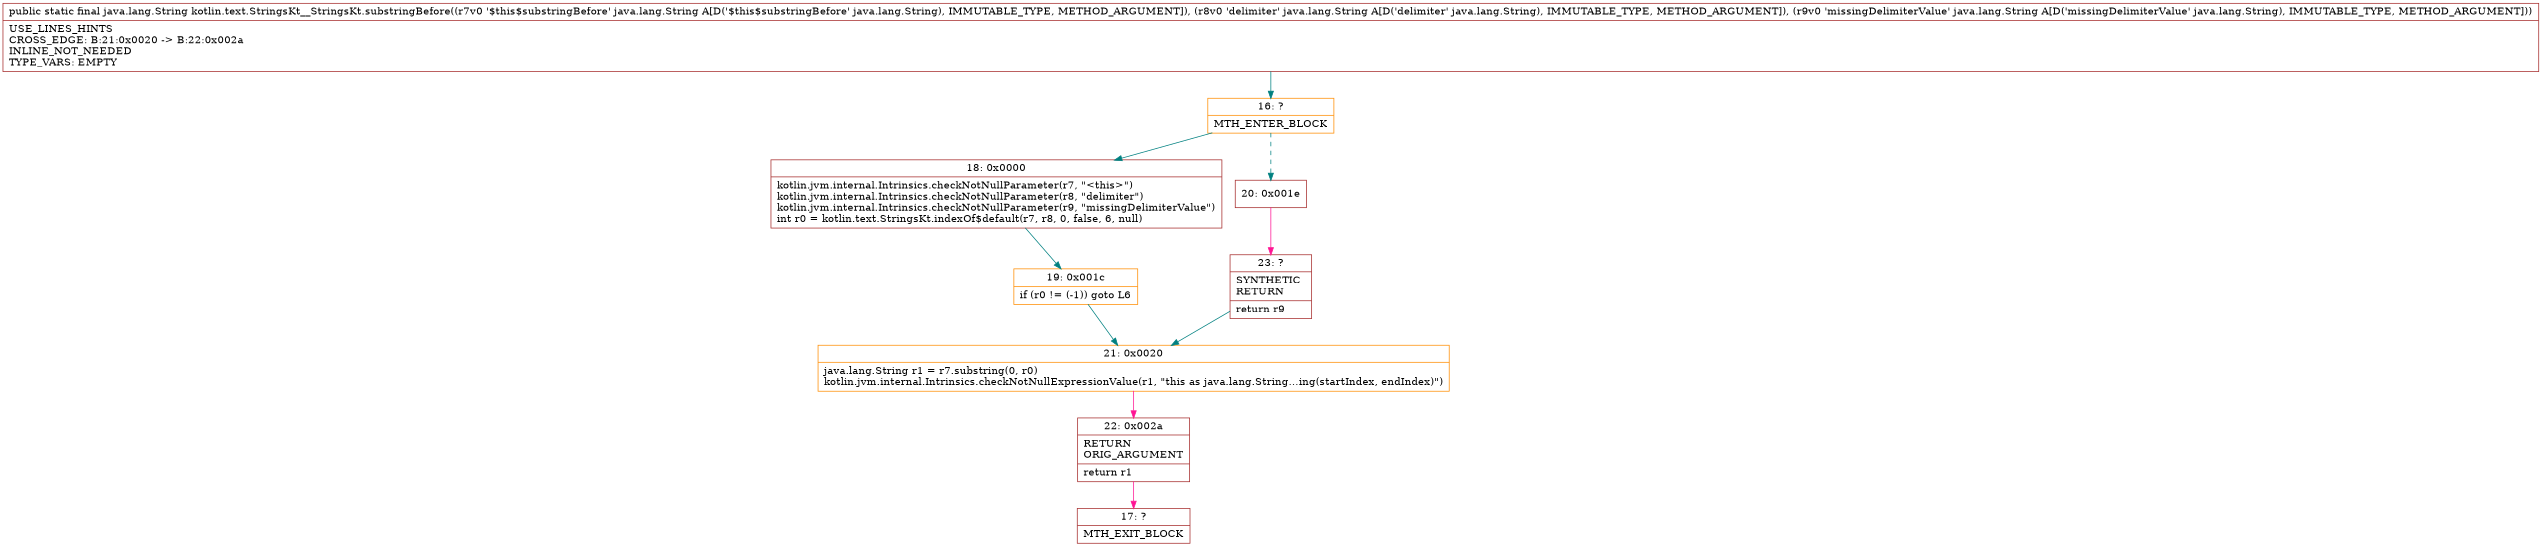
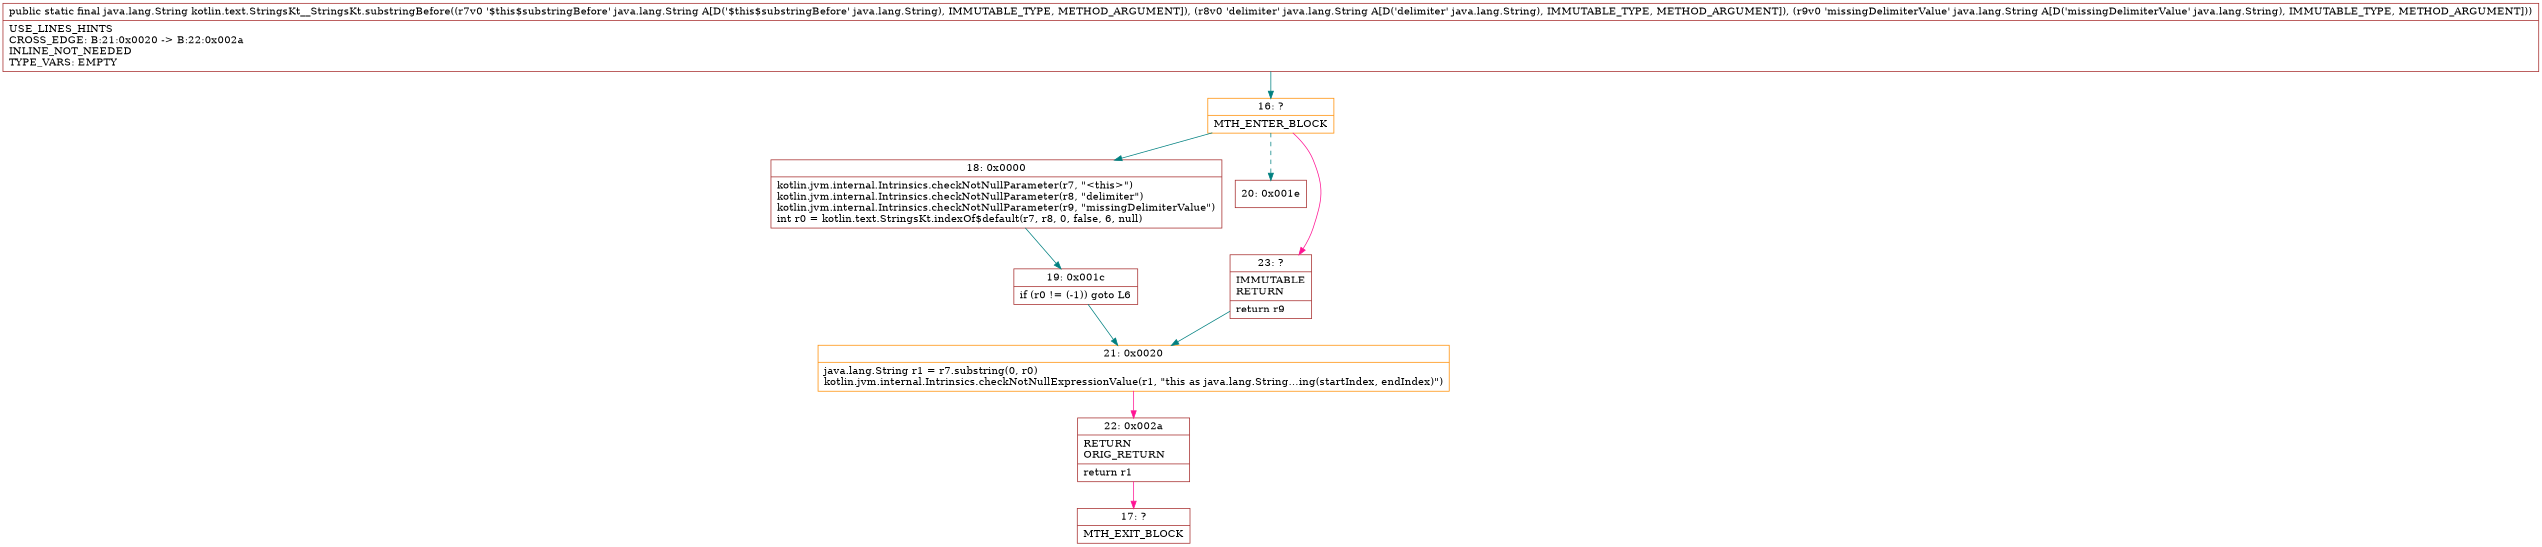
edge "20: 0x001e" -> "23: ?": now "16: ?" -> "23: ?"
node "23: ?": text "SYNTHETIC" -> "IMMUTABLE"
node "19: 0x001c": color darkorange -> brown
node "22: 0x002a": text "ORIG_ARGUMENT" -> "ORIG_RETURN"
